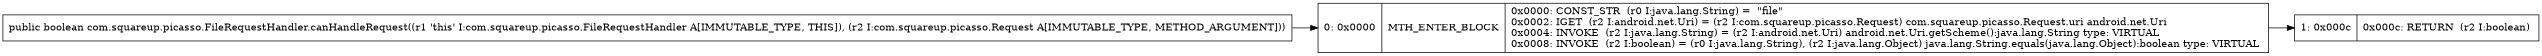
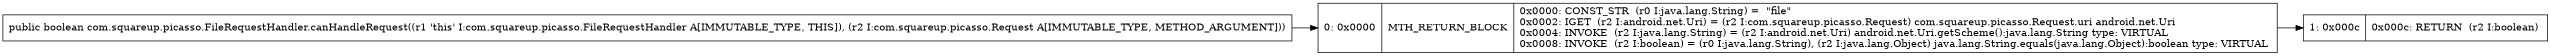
node "0: 0x0000": text "MTH_ENTER_BLOCK" -> "MTH_RETURN_BLOCK"
